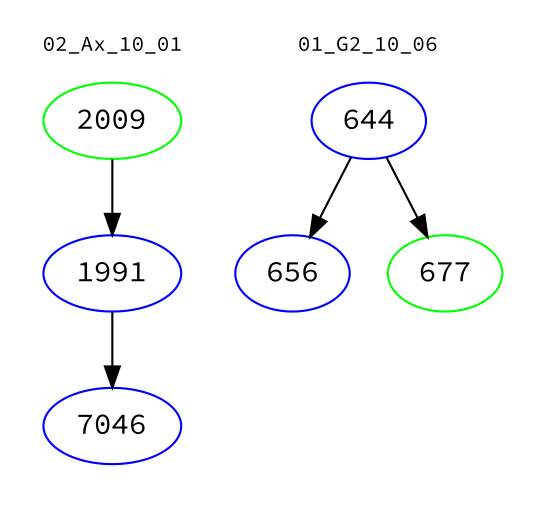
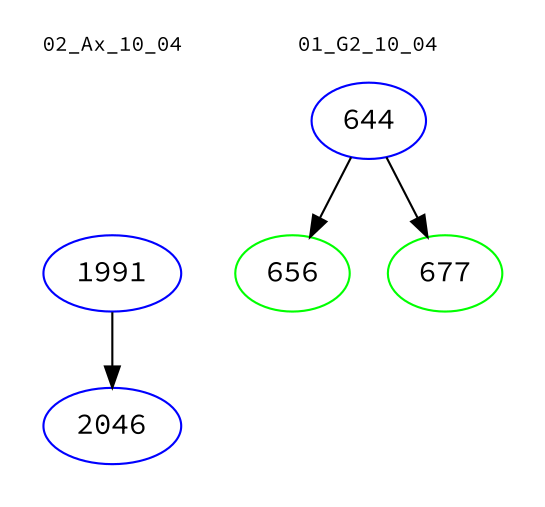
cluster "02_Ax_10_01": label "02_Ax_10_01" -> "02_Ax_10_04"
cluster "01_G2_10_06": label "01_G2_10_06" -> "01_G2_10_04"
node "2009": removed
node "656": color blue -> green
node "7046": label "7046" -> "2046"
